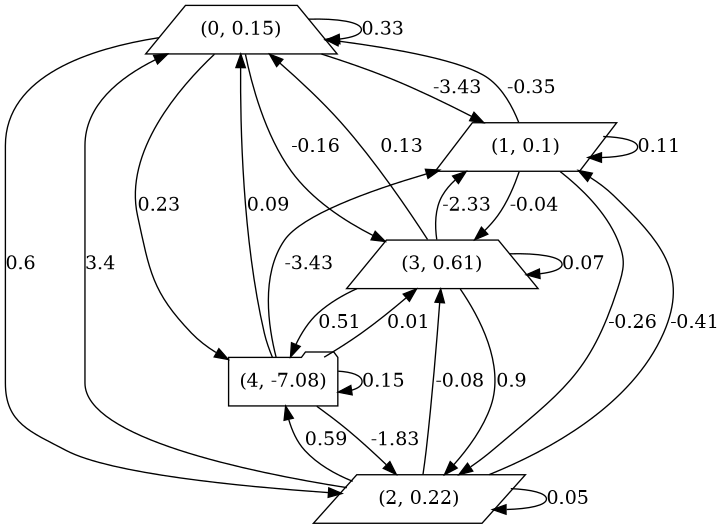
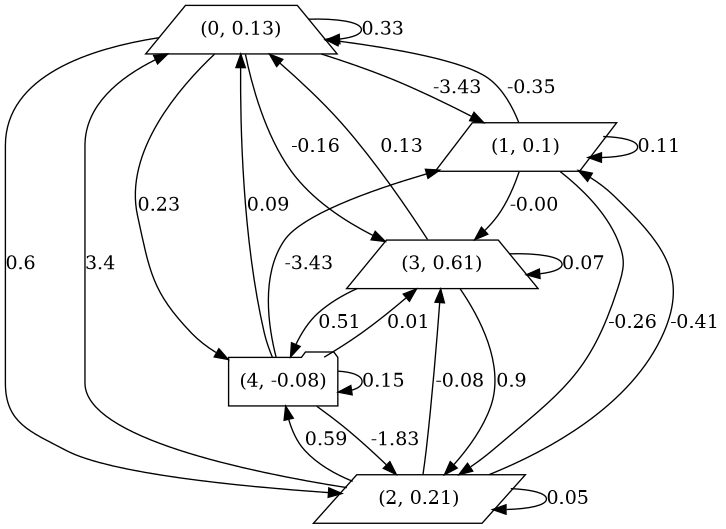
node "(0, 0.15)": label "(0, 0.15)" -> "(0, 0.13)"
edge "(1, 0.1)" -> "(3, 0.61)": label "-0.04" -> "-0.00"
edge "(3, 0.61)" -> "(1, 0.1)": removed, label "-2.33"
node "(4, -7.08)": label "(4, -7.08)" -> "(4, -0.08)"
node "(2, 0.22)": label "(2, 0.22)" -> "(2, 0.21)"
